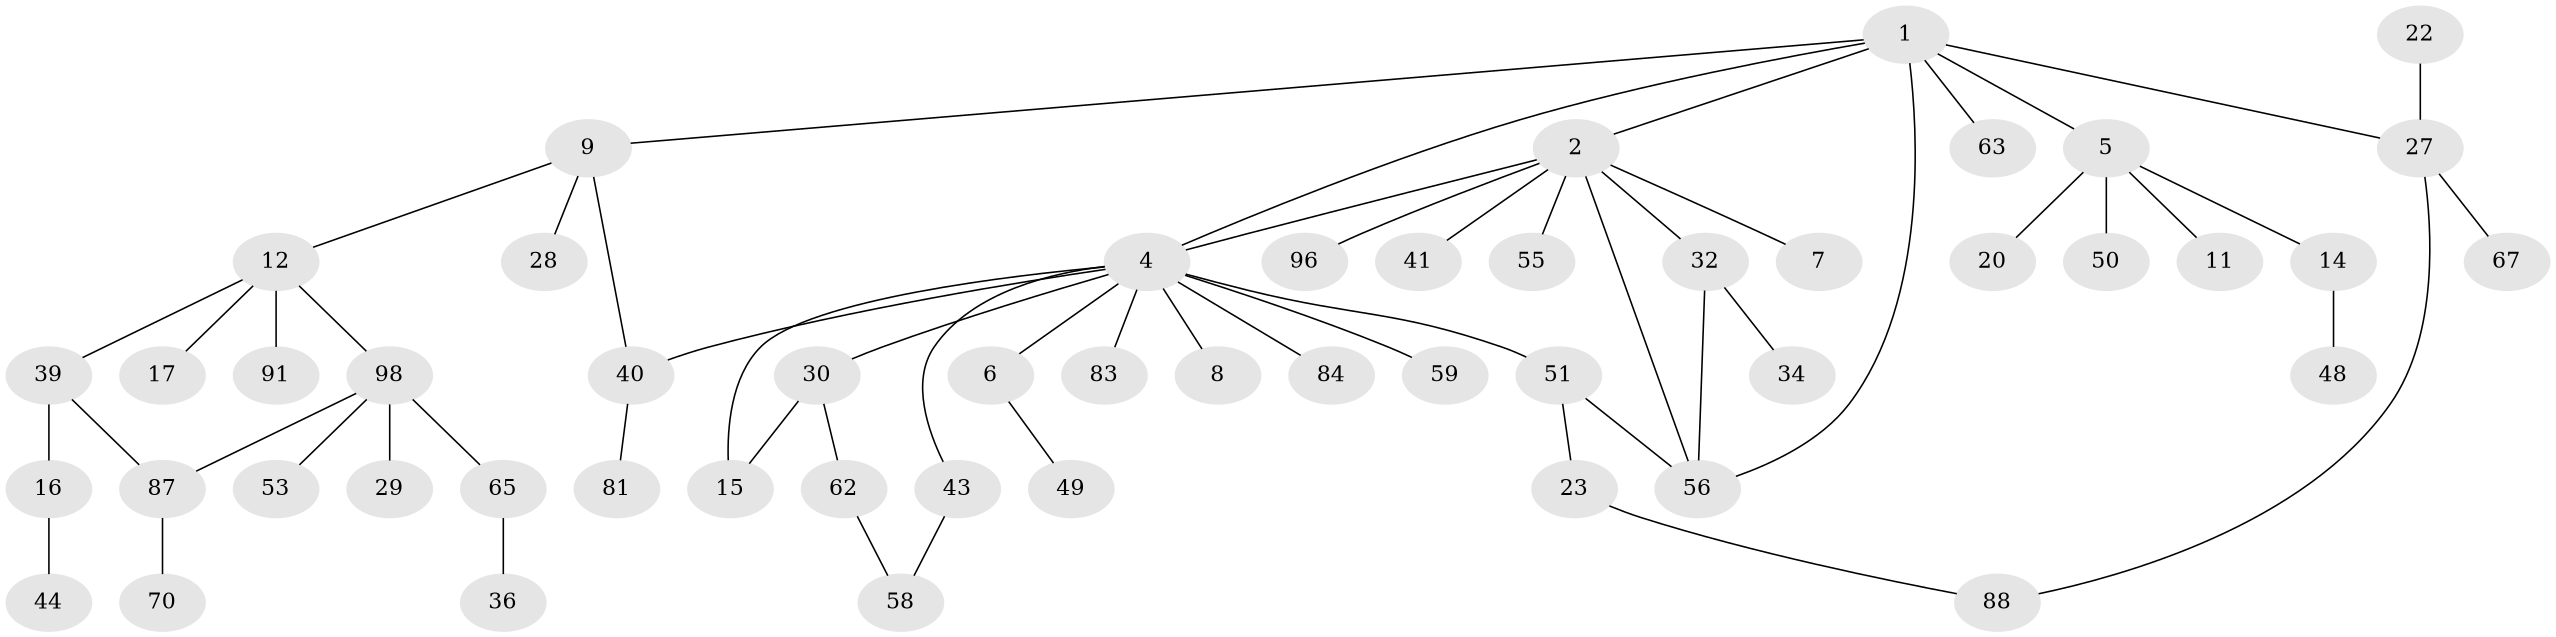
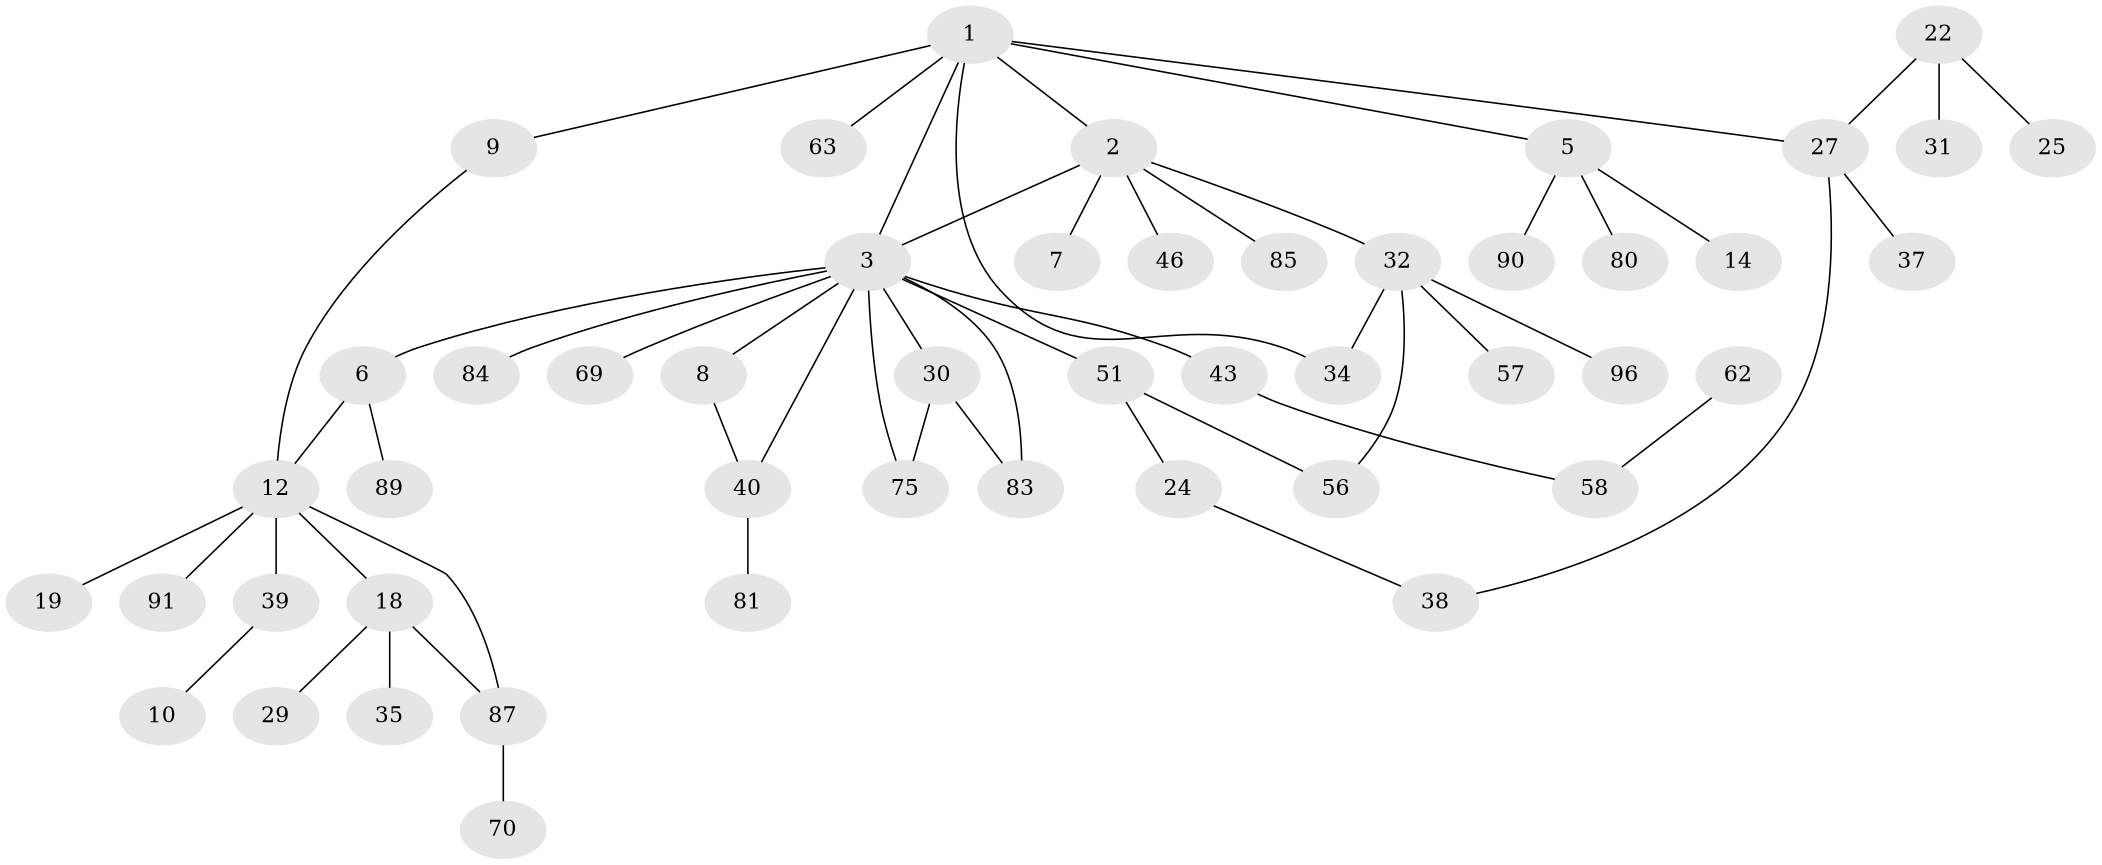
node "31": added
node "25": added
edge "2" -- "96": now "32" -- "96"
node "28": removed
edge "9" -- "40": now "8" -- "40"
node "4": label "4" -> "3"
node "41": label "41" -> "46"
node "55": label "55" -> "85"
node "20": label "20" -> "90"
node "50": label "50" -> "80"
node "11": removed
node "67": label "67" -> "37"
edge "1" -- "56": now "1" -- "34"
edge "2" -- "56": removed
node "17": label "17" -> "19"
node "98": label "98" -> "18"
node "59": label "59" -> "69"
node "57": added
node "48": removed
edge "39" -- "87": now "12" -- "87"
edge "6" -- "12": added
edge "30" -- "62": now "30" -- "83"
node "16": label "16" -> "10"
node "53": removed
node "65": label "65" -> "35"
node "15": label "15" -> "75"
node "49": label "49" -> "89"
node "23": label "23" -> "24"
node "44": removed
node "36": removed
node "88": label "88" -> "38"
